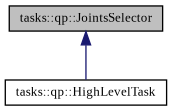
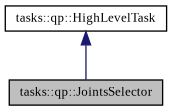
edge "tasks::qp::HighLevelTask" -> "tasks::qp::JointsSelector": reversed
